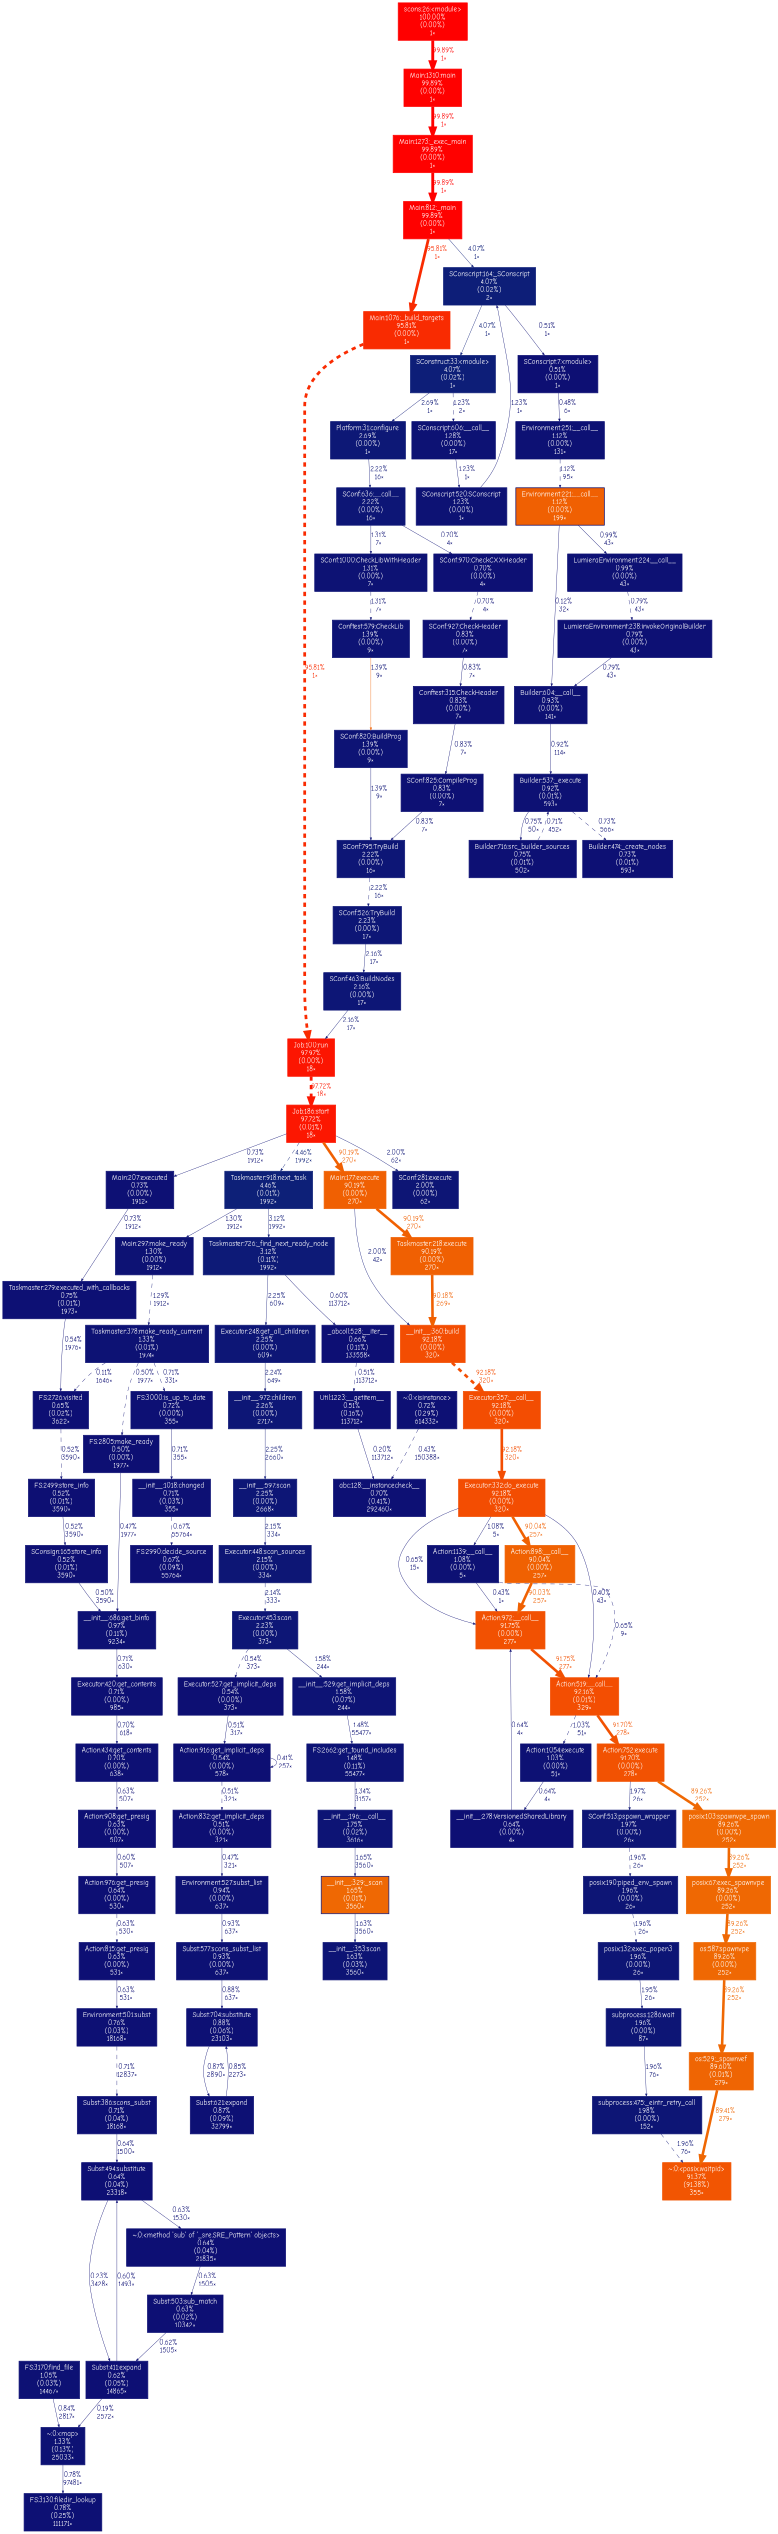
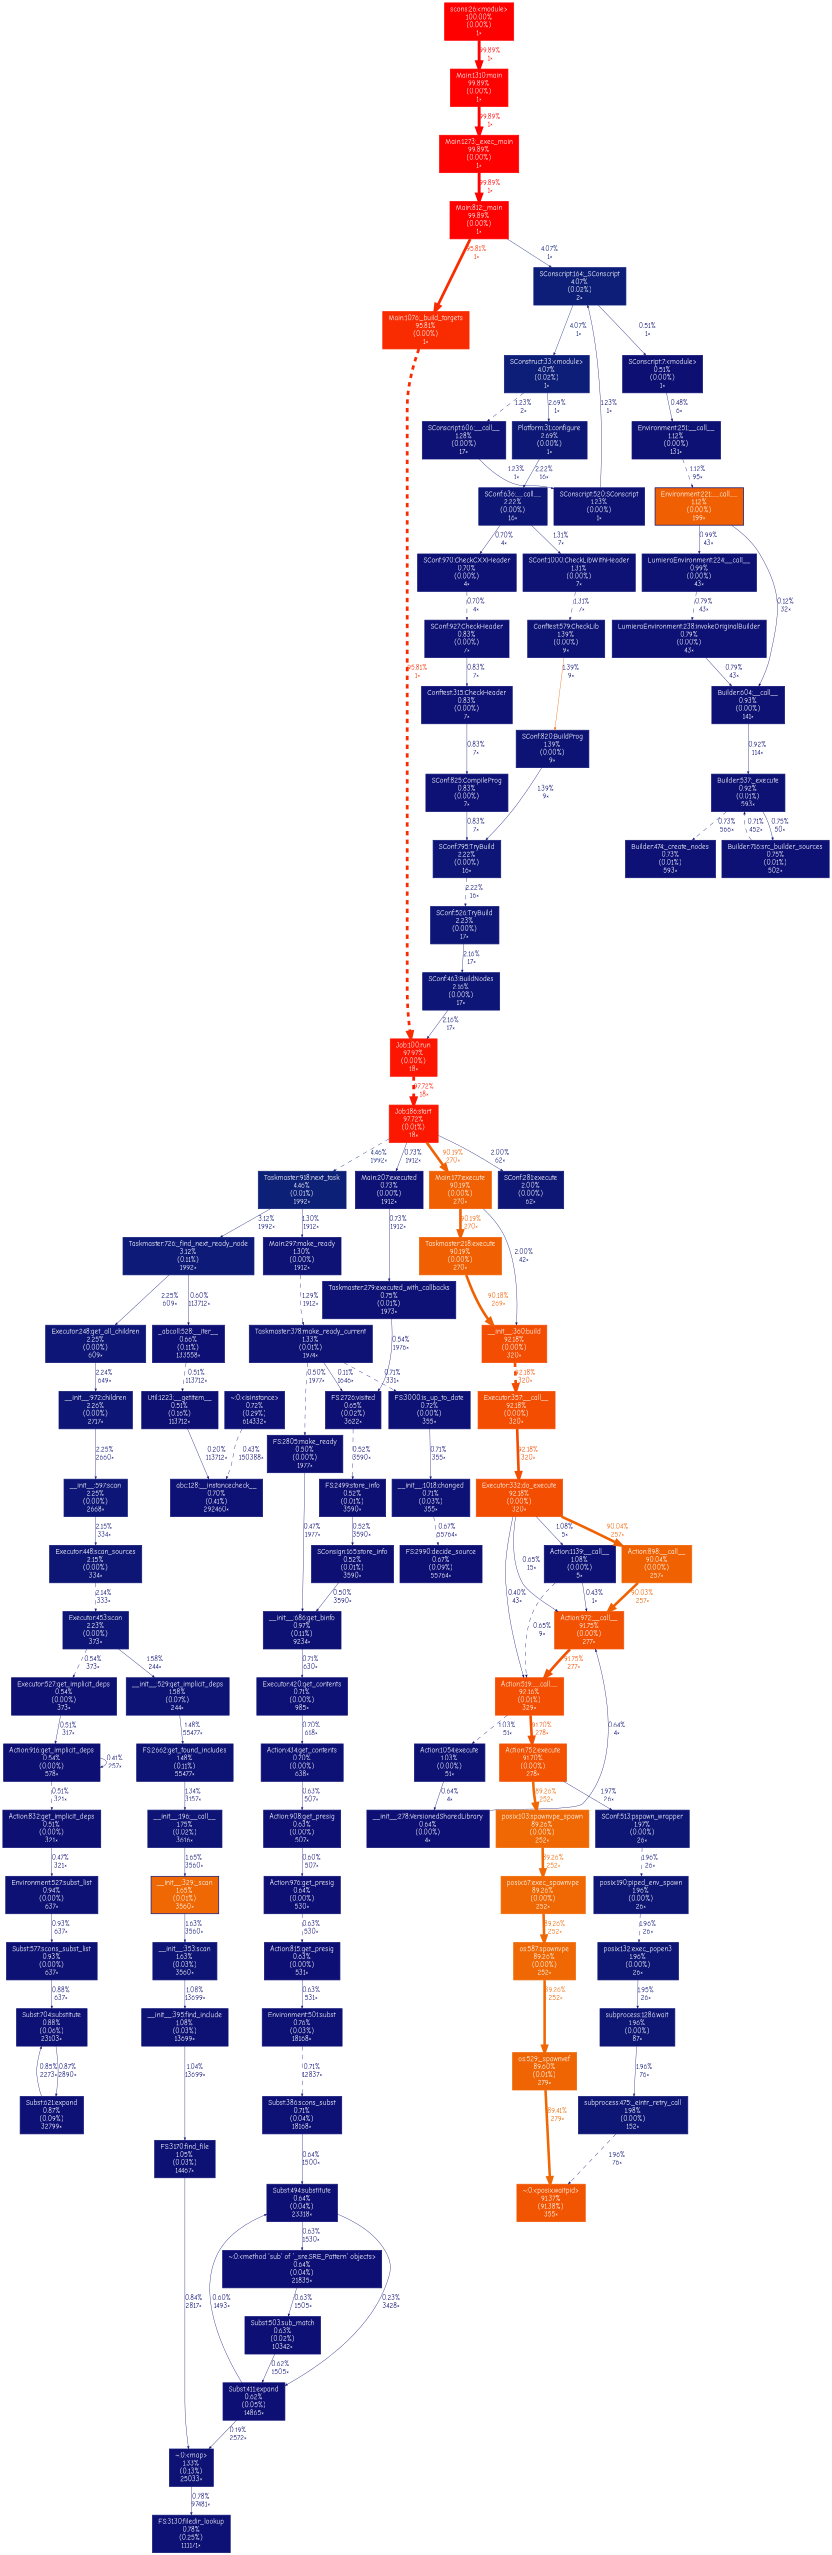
edge "Taskmaster:378:make_ready_current 1.33% (0.01%) 1974×" -> "FS:2726:visited 0.65% (0.02%) 3622×": style dashed -> bold
node "__init__:395:find_include 1.08% (0.03%) 13699×": added
